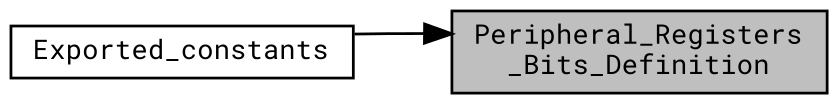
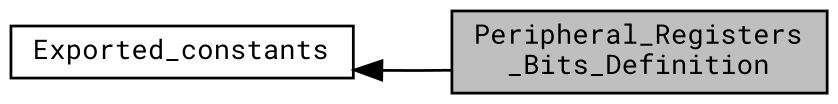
edge "Exported_constants" -> "Peripheral_Registers _Bits_Definition": reversed
